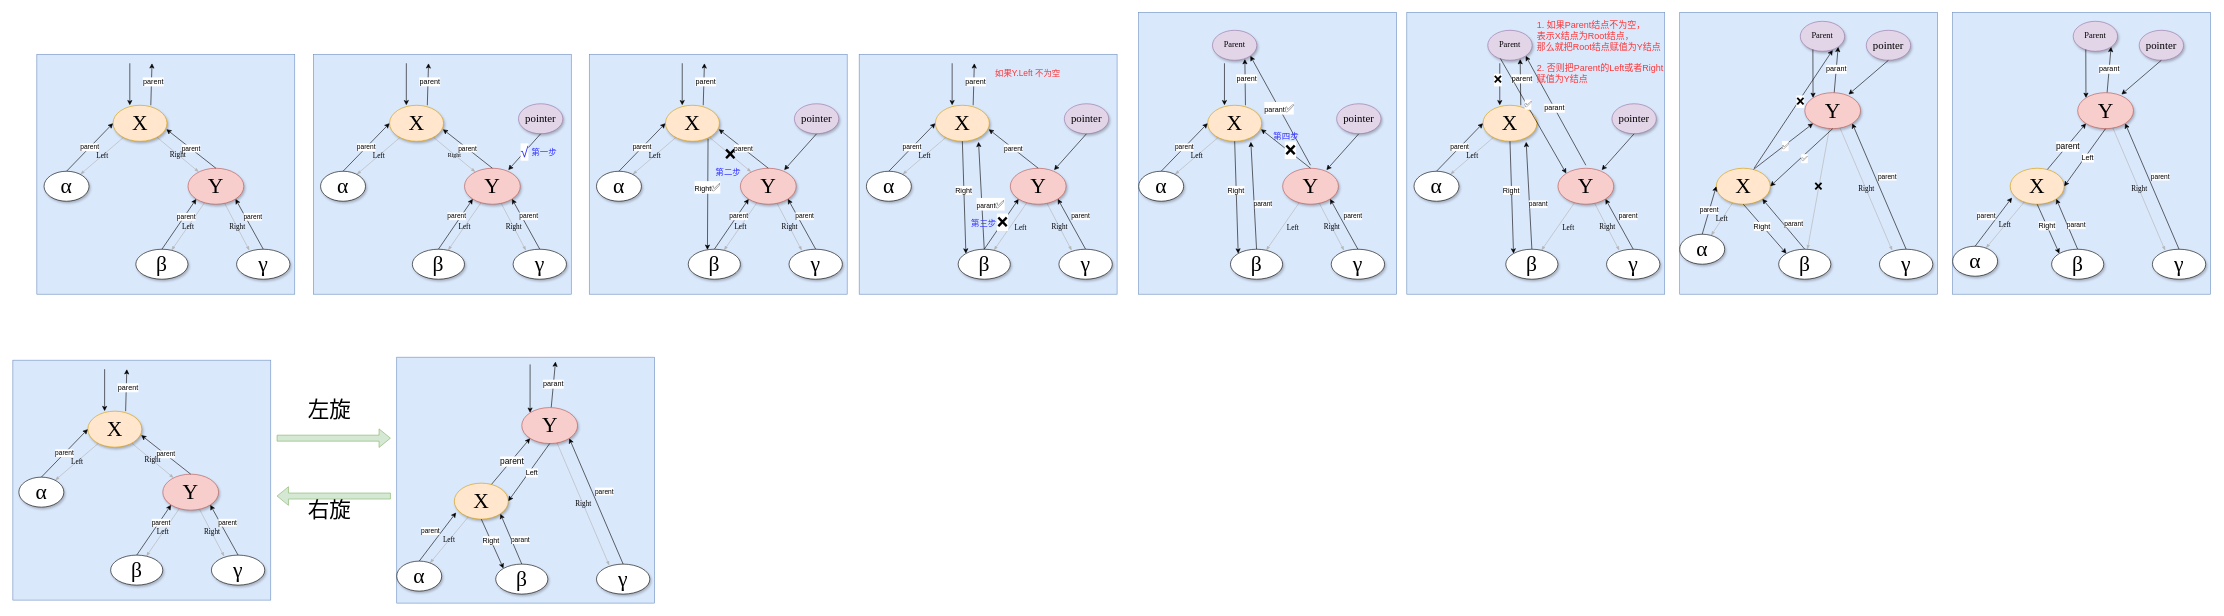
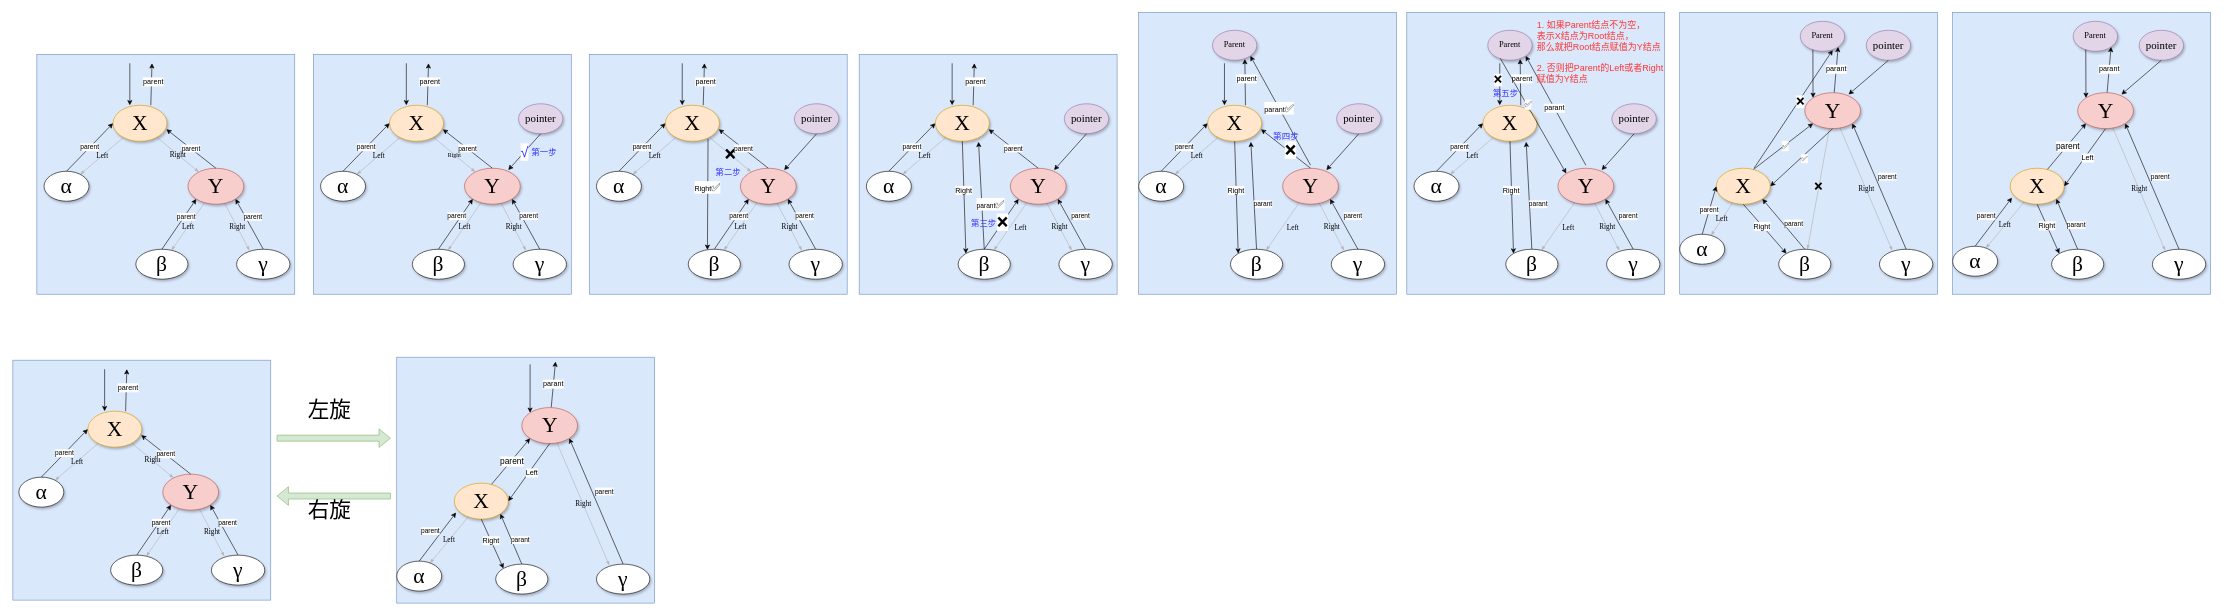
node "如果Y.Left 不为空": removed
node "第五步": added
